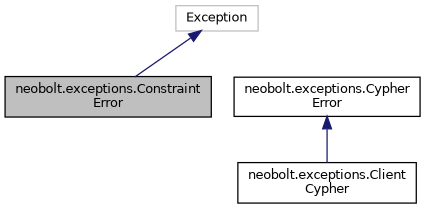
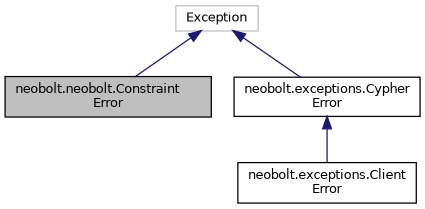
edge "neobolt.exceptions.Cypher Error" -> "Exception": added
node "neobolt.exceptions.Constraint Error": label "neobolt.exceptions.Constraint Error" -> "neobolt.neobolt.Constraint Error"
node "neobolt.exceptions.Client Cypher": label "neobolt.exceptions.Client Cypher" -> "neobolt.exceptions.Client Error"
